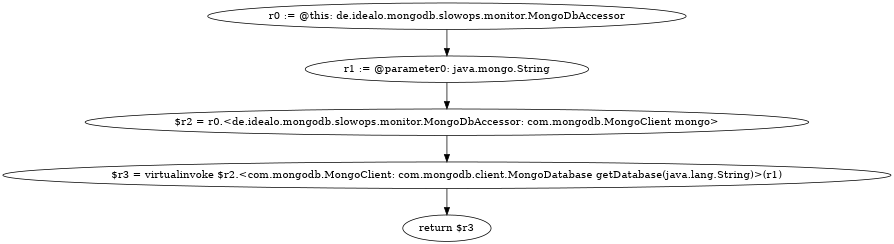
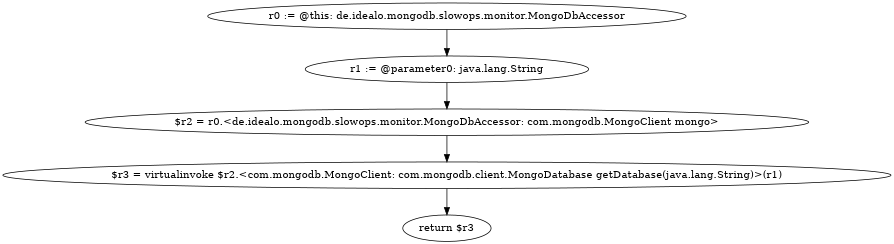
node "r1 := @parameter0: java.mongo.String": label "r1 := @parameter0: java.mongo.String" -> "r1 := @parameter0: java.lang.String"
